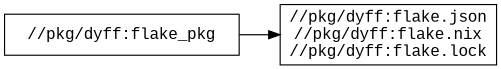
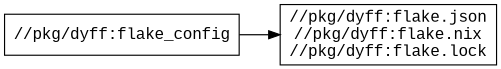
node "//pkg/dyff:flake_pkg": label "//pkg/dyff:flake_pkg" -> "//pkg/dyff:flake_config"
